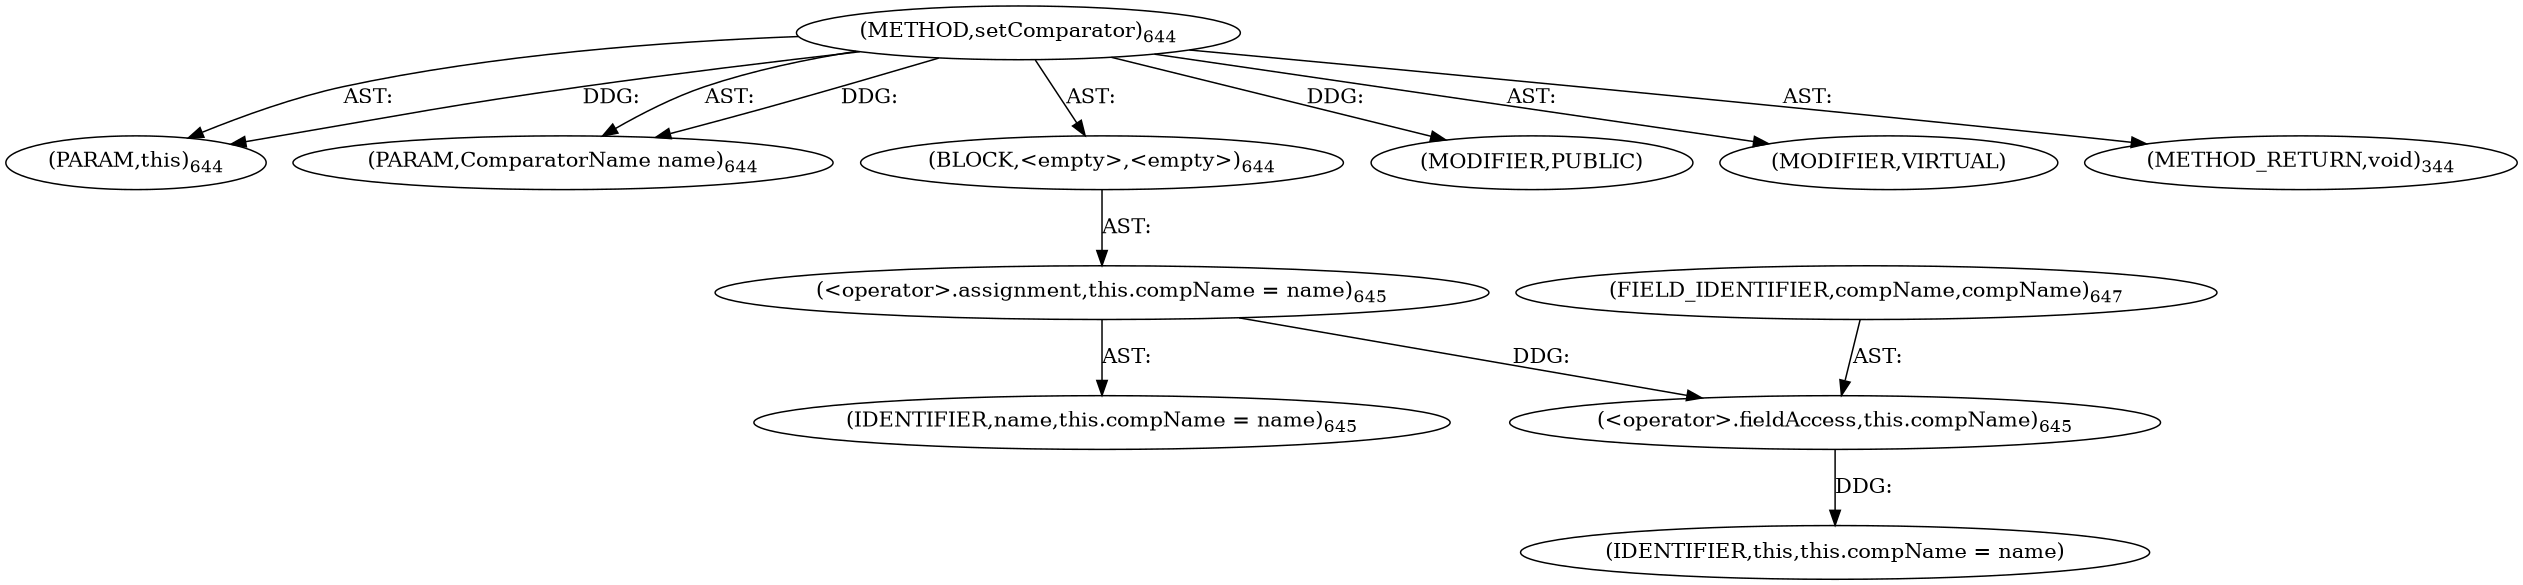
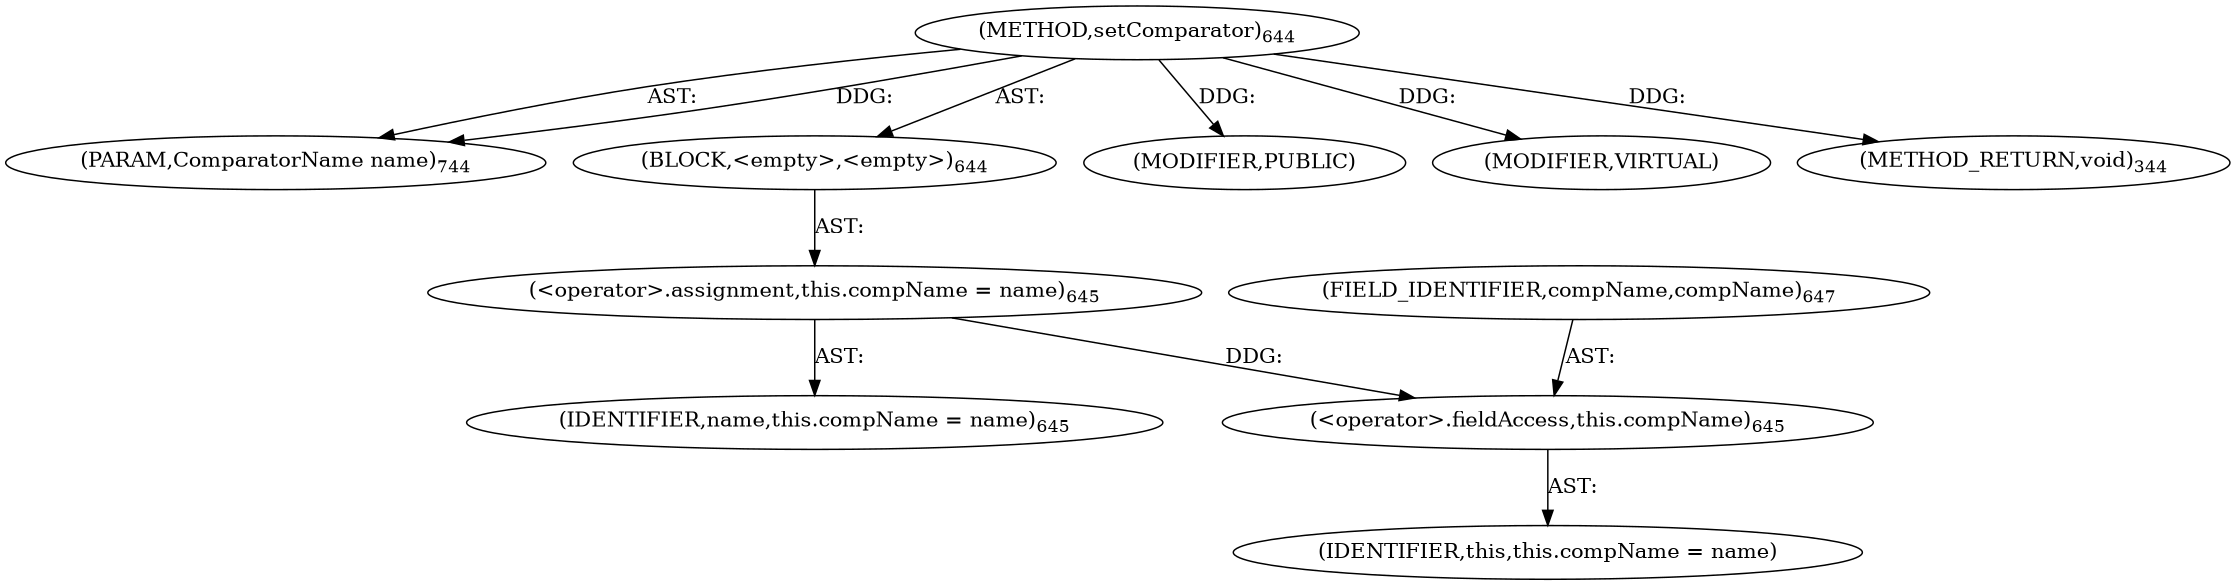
edge "(METHOD,setComparator)" -> "(MODIFIER,VIRTUAL)": label "AST: " -> "DDG: "
edge "(METHOD,setComparator)" -> "(METHOD_RETURN,void)": label "AST: " -> "DDG: "
node "(PARAM,ComparatorName name)": text "644" -> "744"
node "(PARAM,this)": removed
edge "(<operator>.fieldAccess,this.compName)" -> "(IDENTIFIER,this,this.compName = name)": label "DDG: " -> "AST: "
